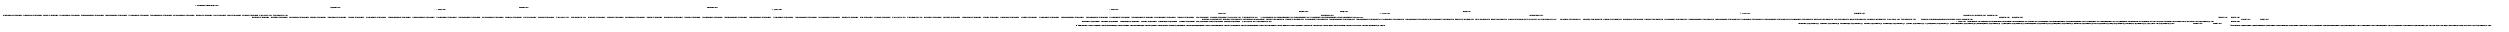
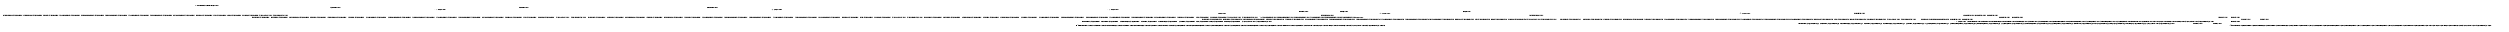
edge "s10" -> "s7": label "DH_SERVER_HELLO / SOCKET_CLOSED" -> "CHANGE_CIPHER_SPEC / TIMEOUT"
